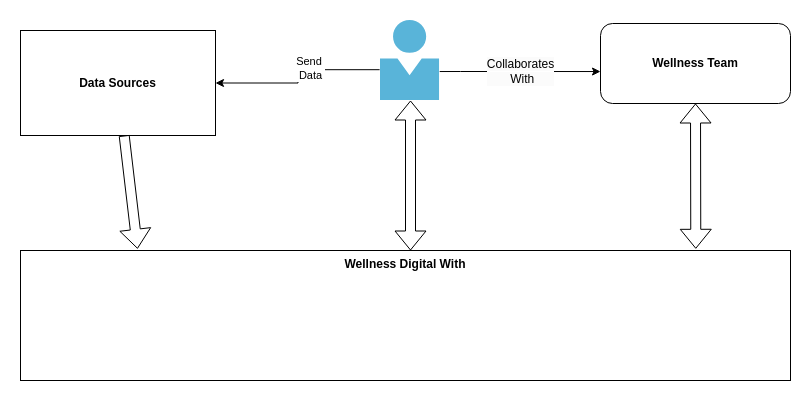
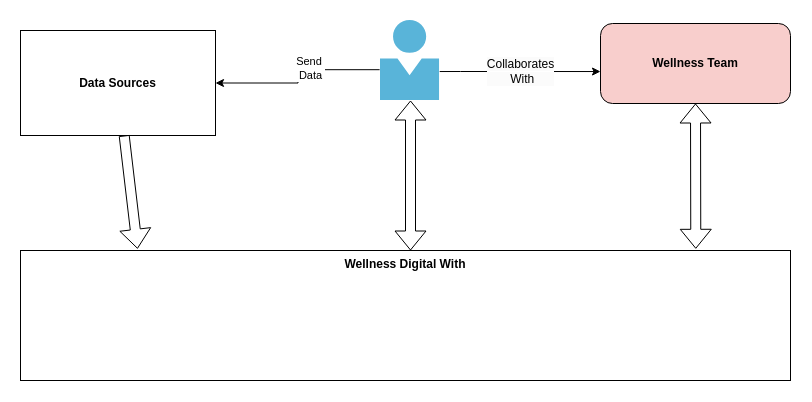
node "Wellness Team": fillcolor #ffffff -> #f8cecc
